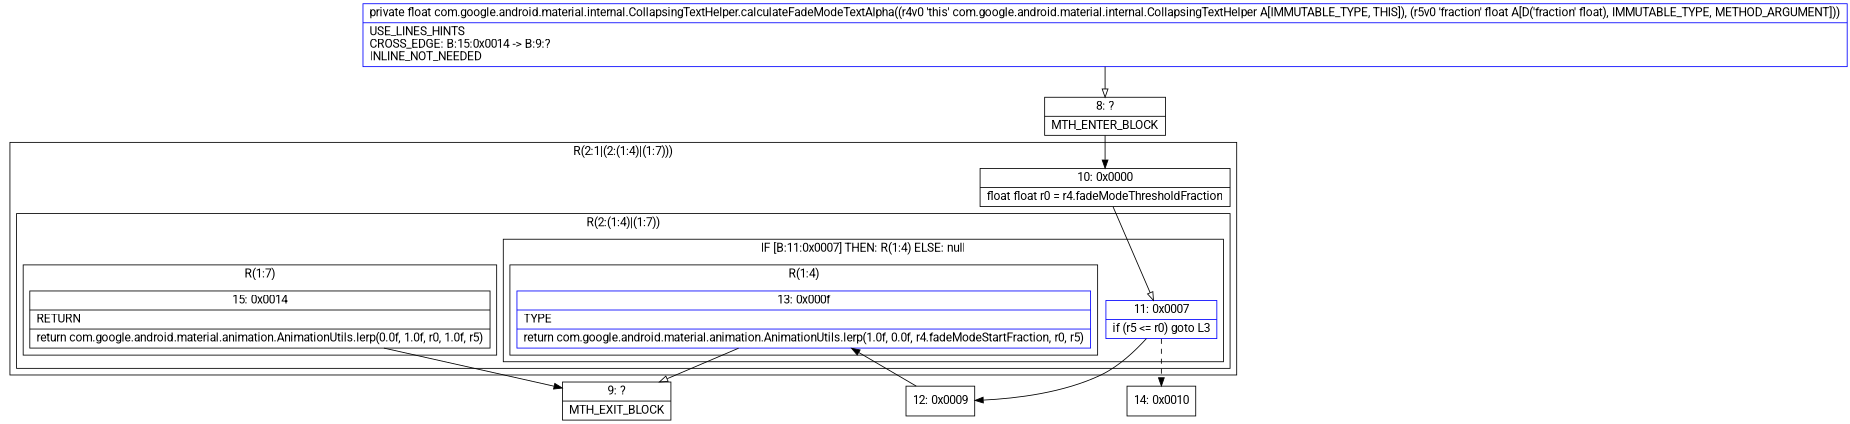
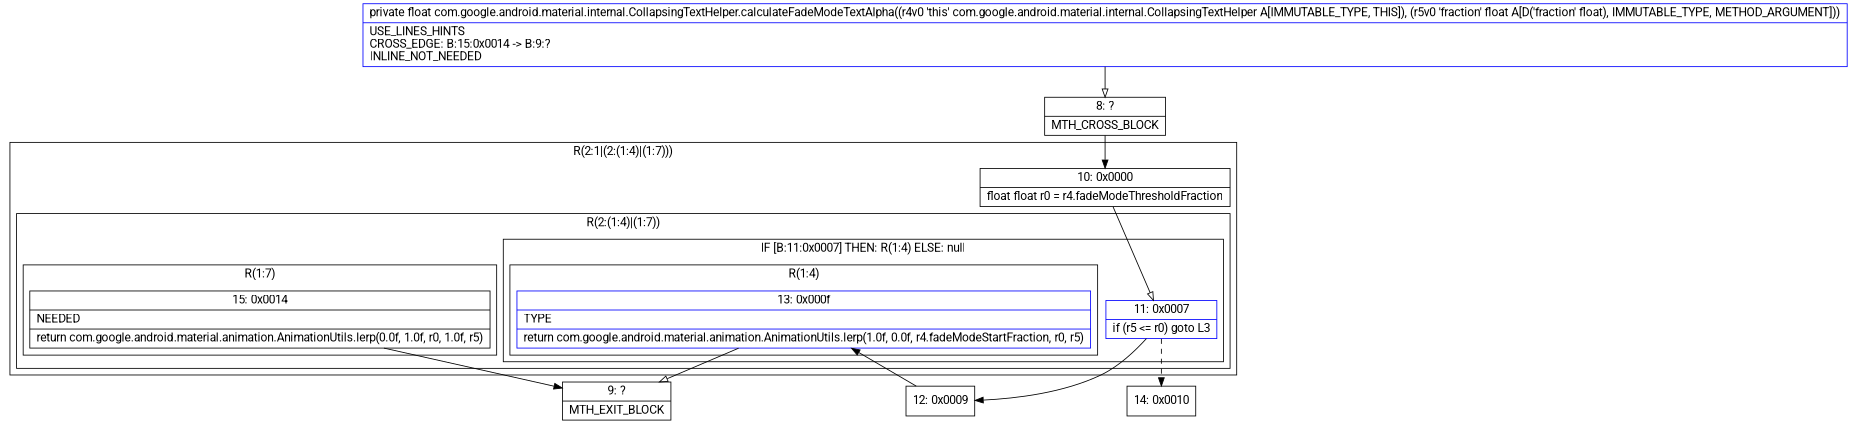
node "8: ?": text "MTH_ENTER_BLOCK" -> "MTH_CROSS_BLOCK"
node "15: 0x0014": text "RETURN" -> "NEEDED"
